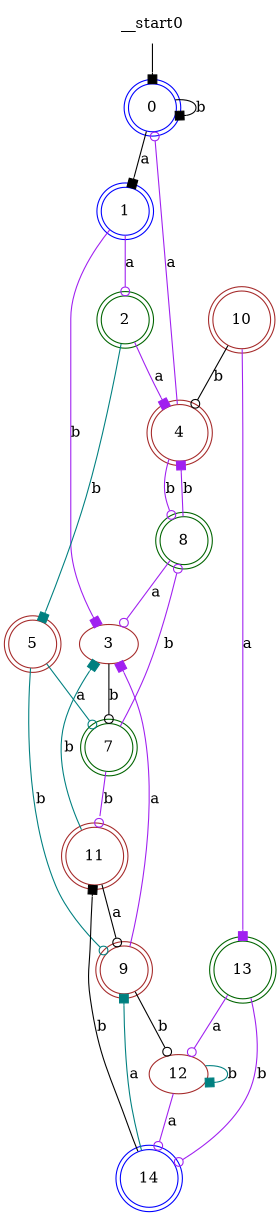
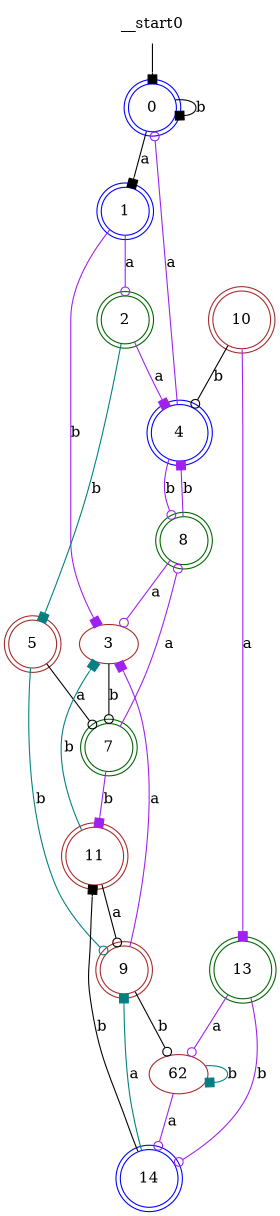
node "4": color brown -> blue
edge "7" -> "8": label "b" -> "a"
edge "5" -> "7": color teal -> black
edge "7" -> "11": arrowhead odot -> box
node "12": label "12" -> "62"
